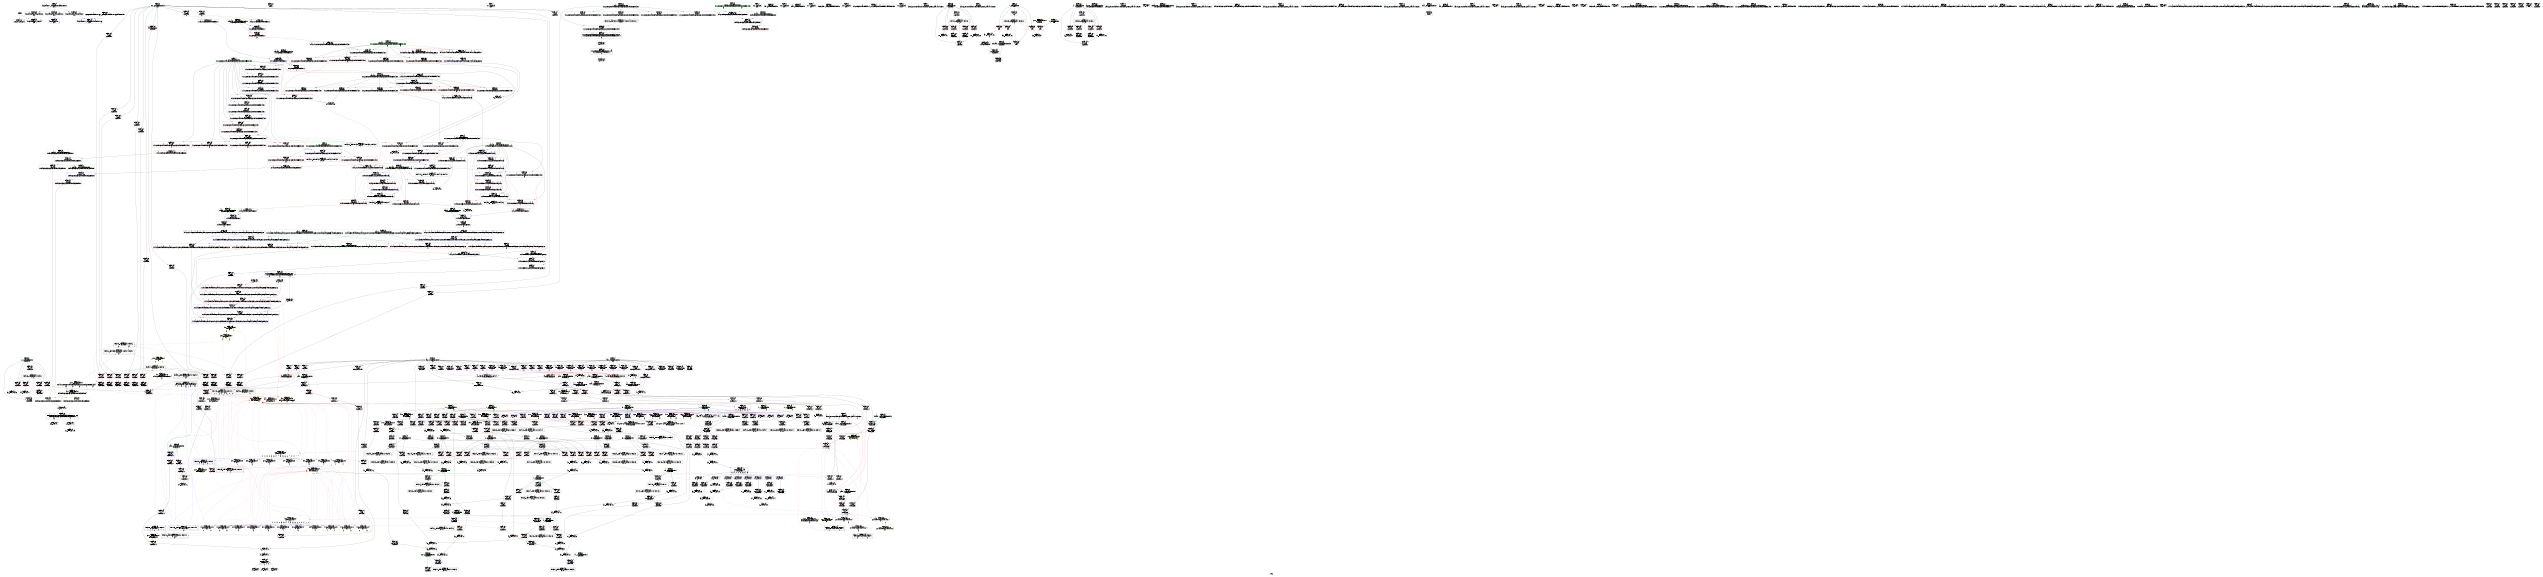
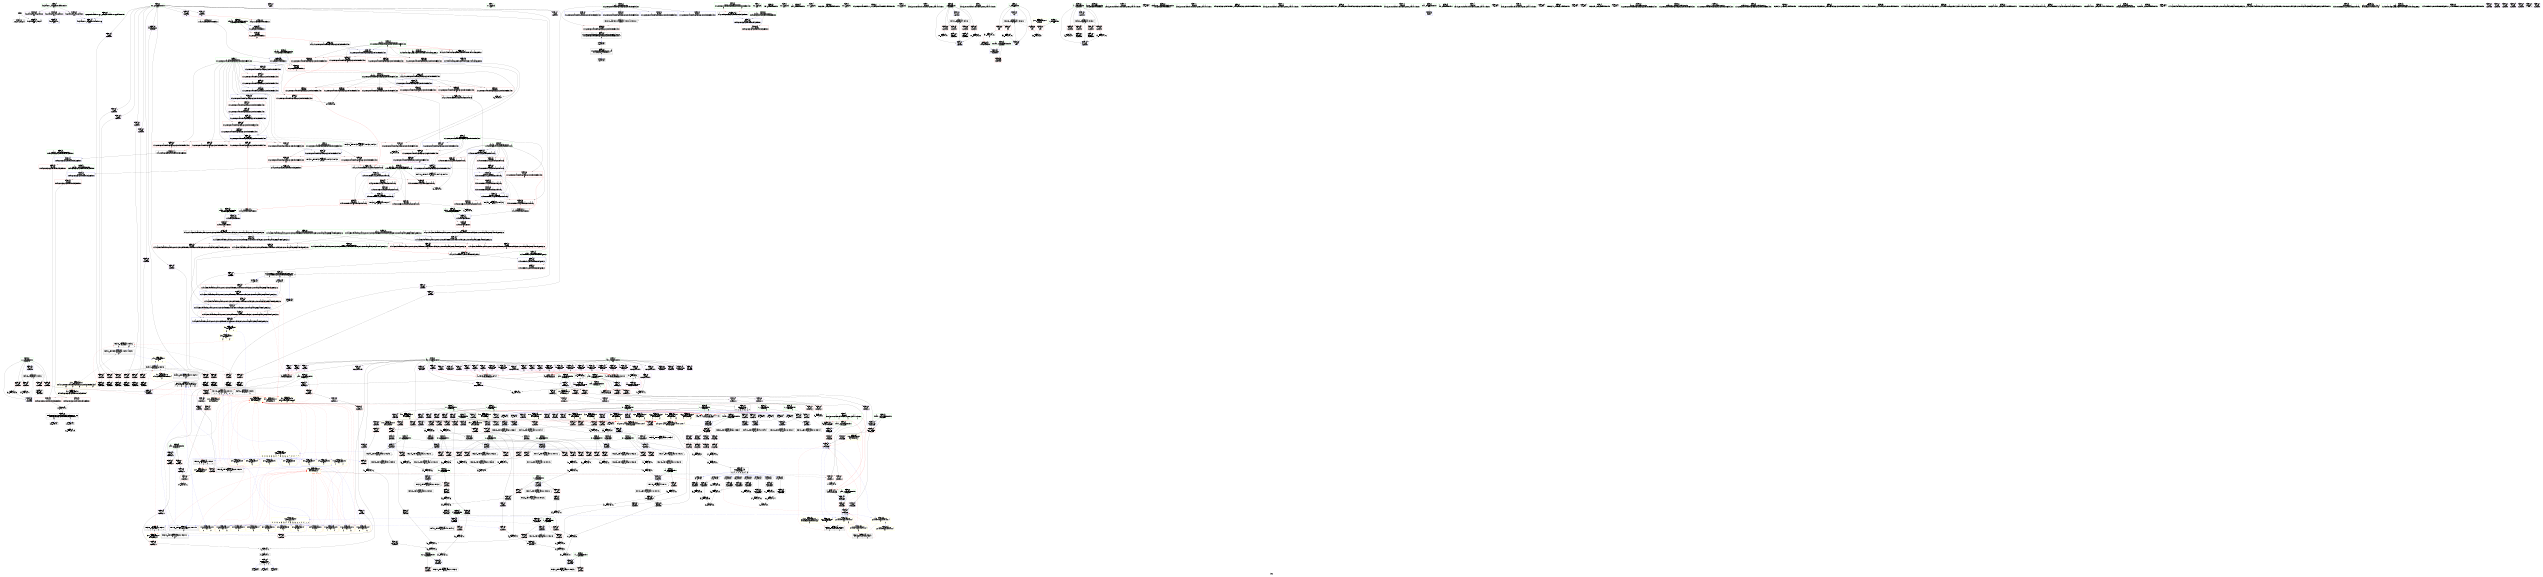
node "NodeID: 323": added
